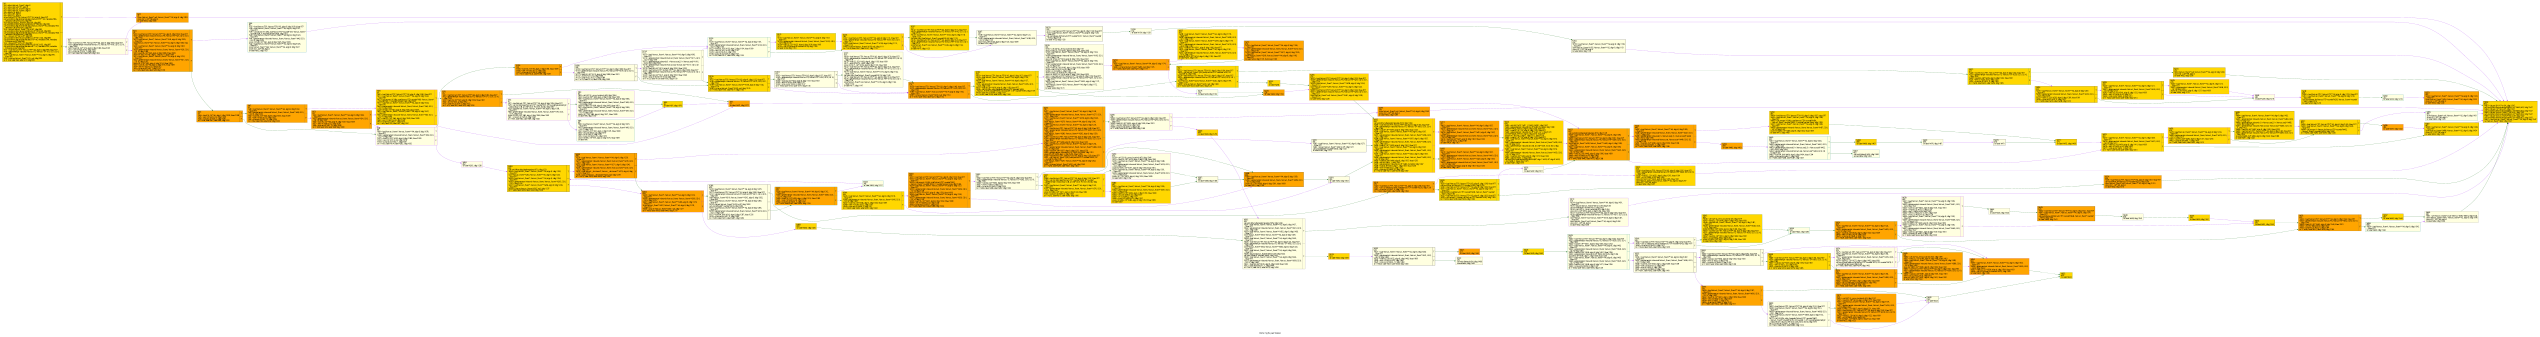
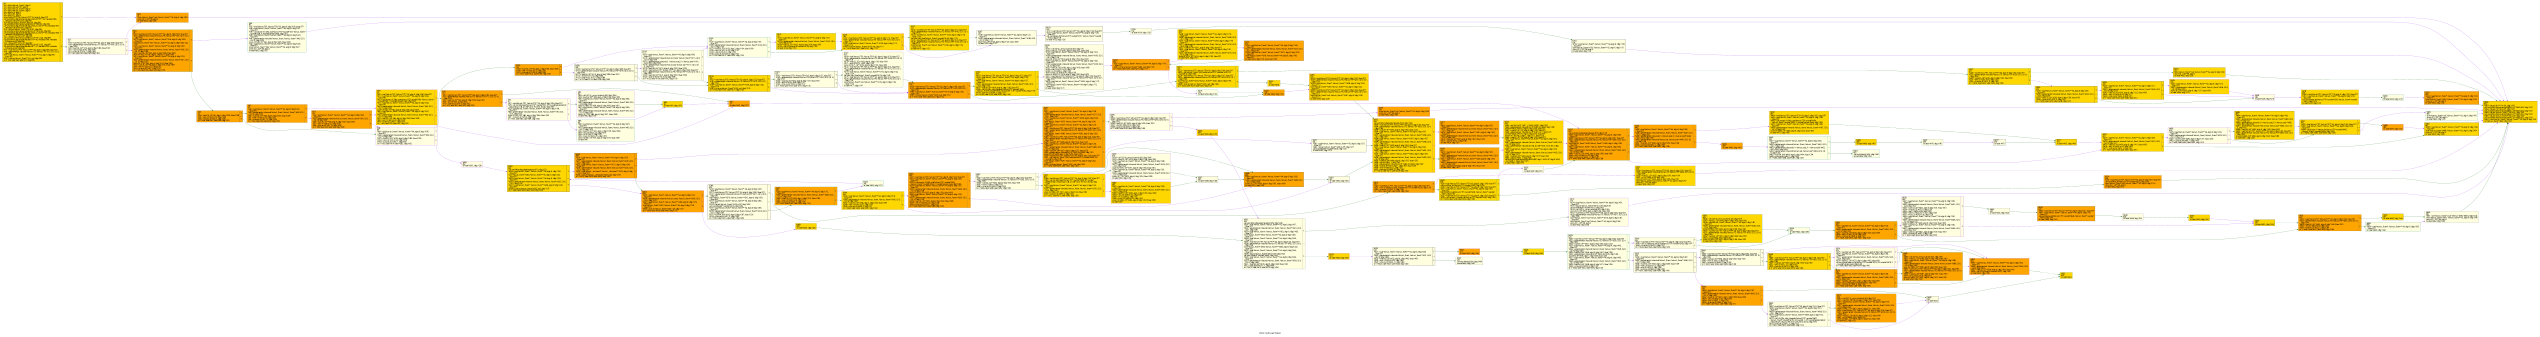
node "%478:": fillcolor gold -> lightyellow
